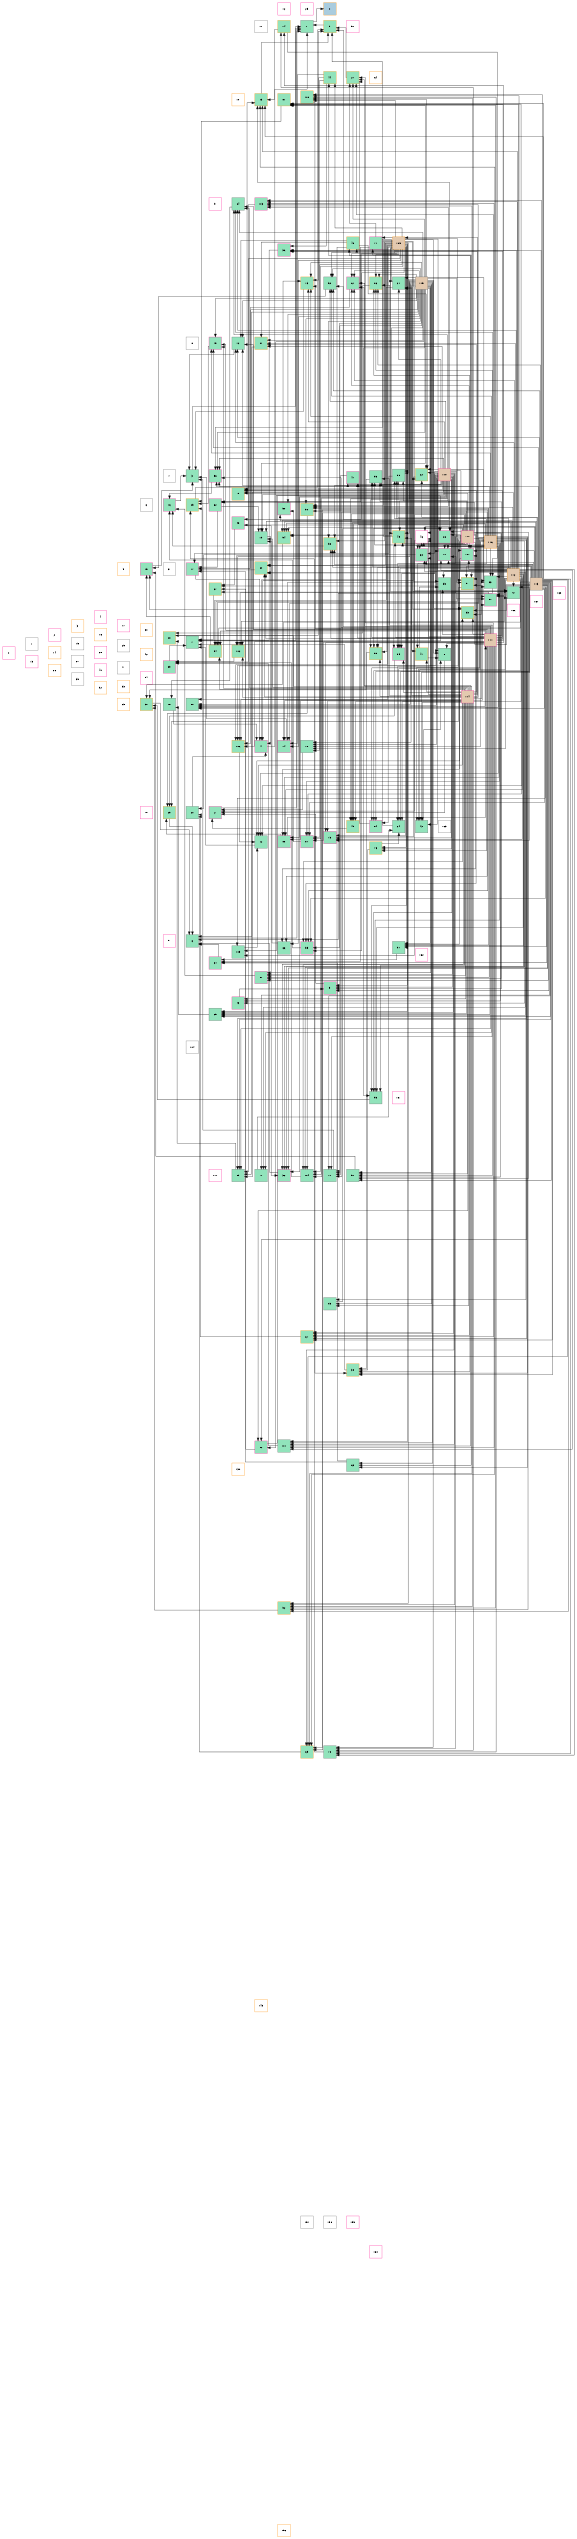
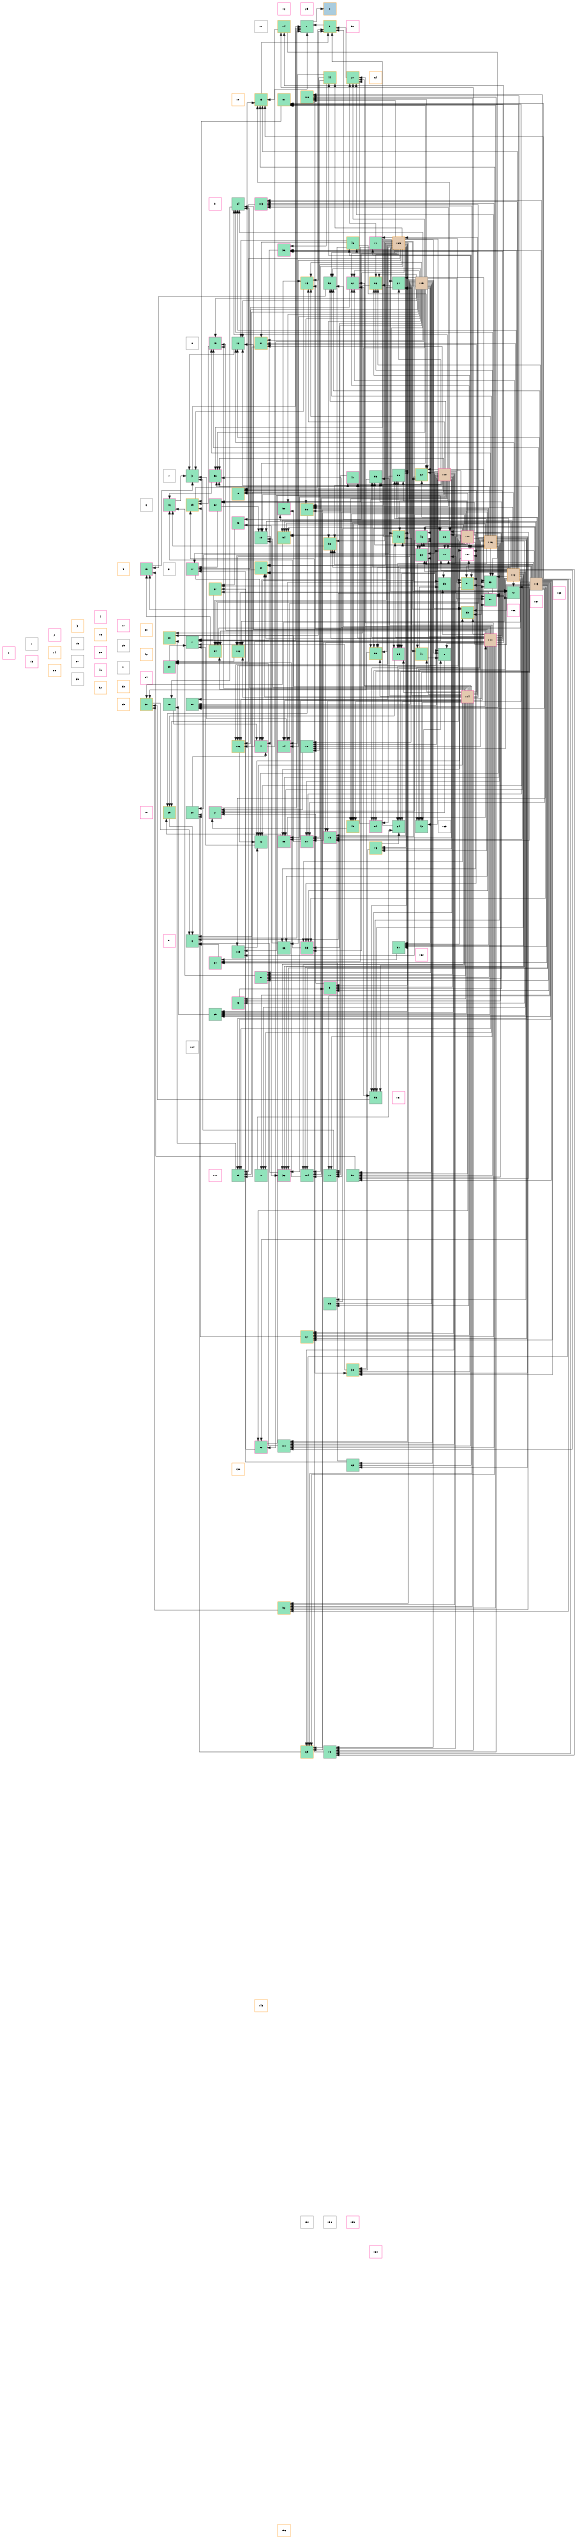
node "46": fillcolor #ffffff -> #91e3bb
node "107": fillcolor #91e3bb -> #ffffff
